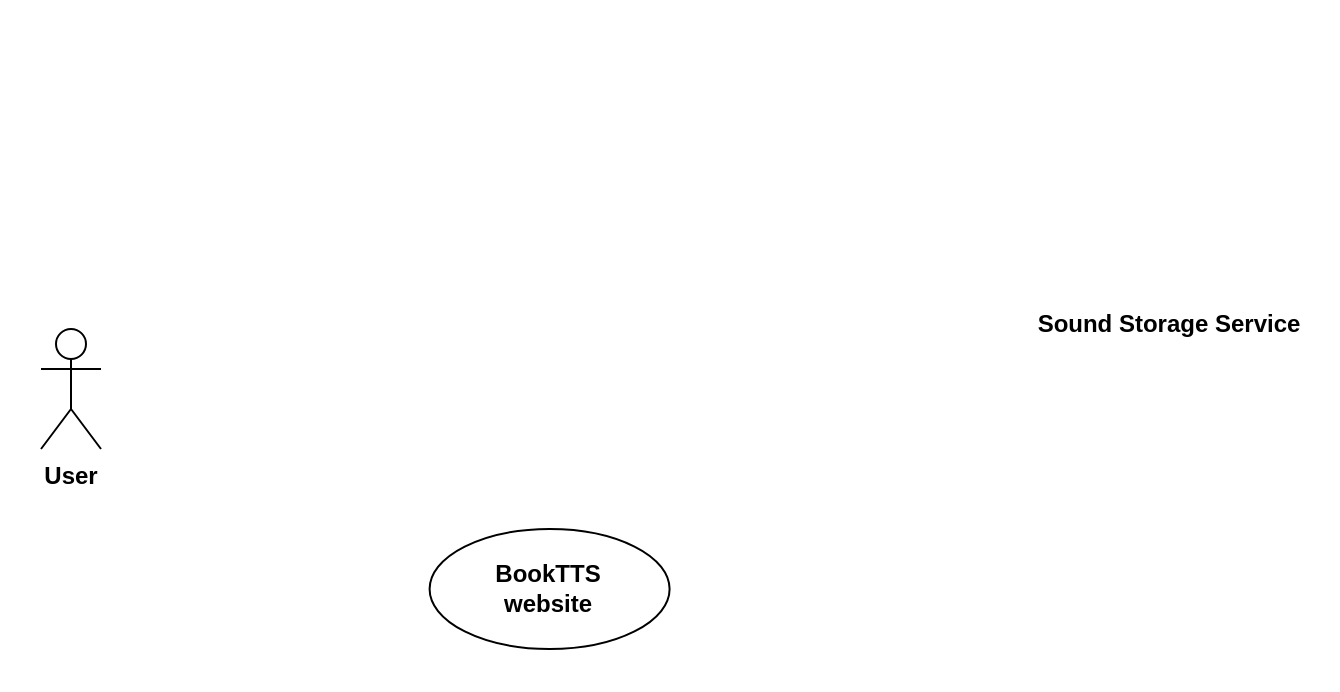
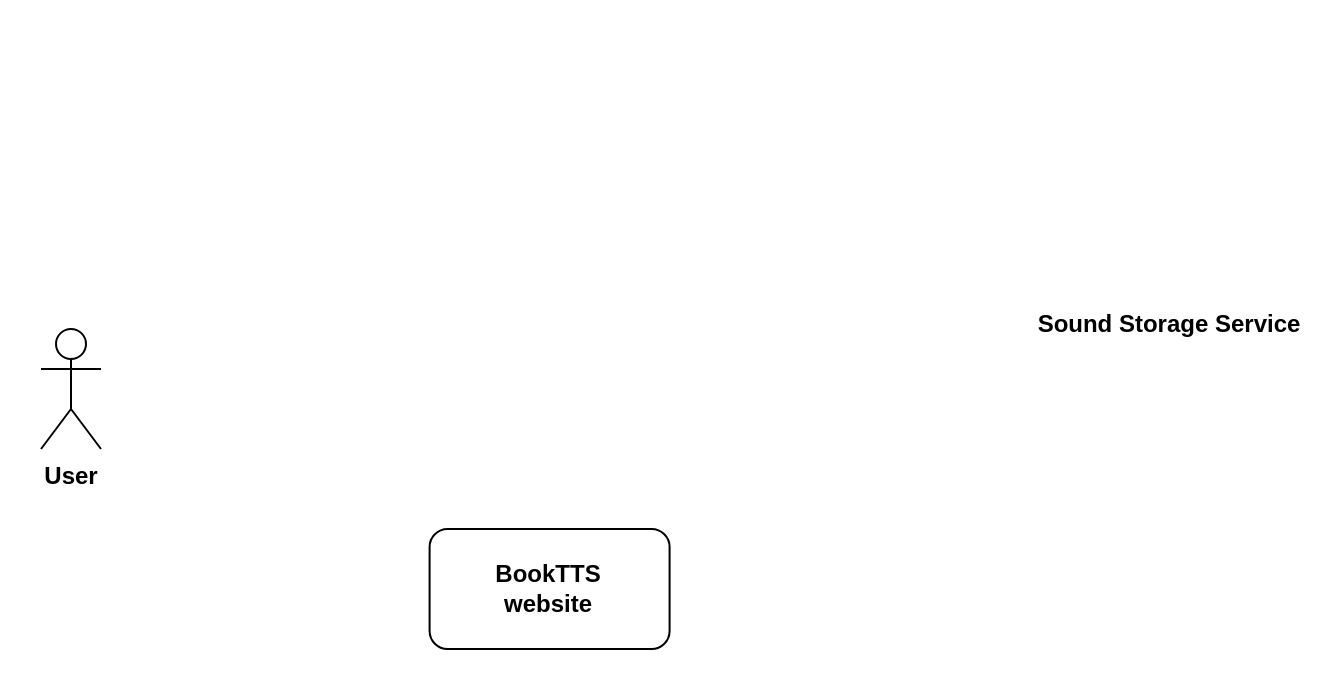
node "BookTTS website": shape ellipse -> rounded rectangle
